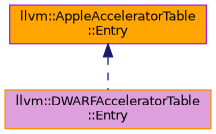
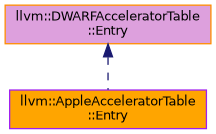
edge "llvm::DWARFAcceleratorTable ::Entry" -> "llvm::AppleAcceleratorTable ::Entry": reversed
